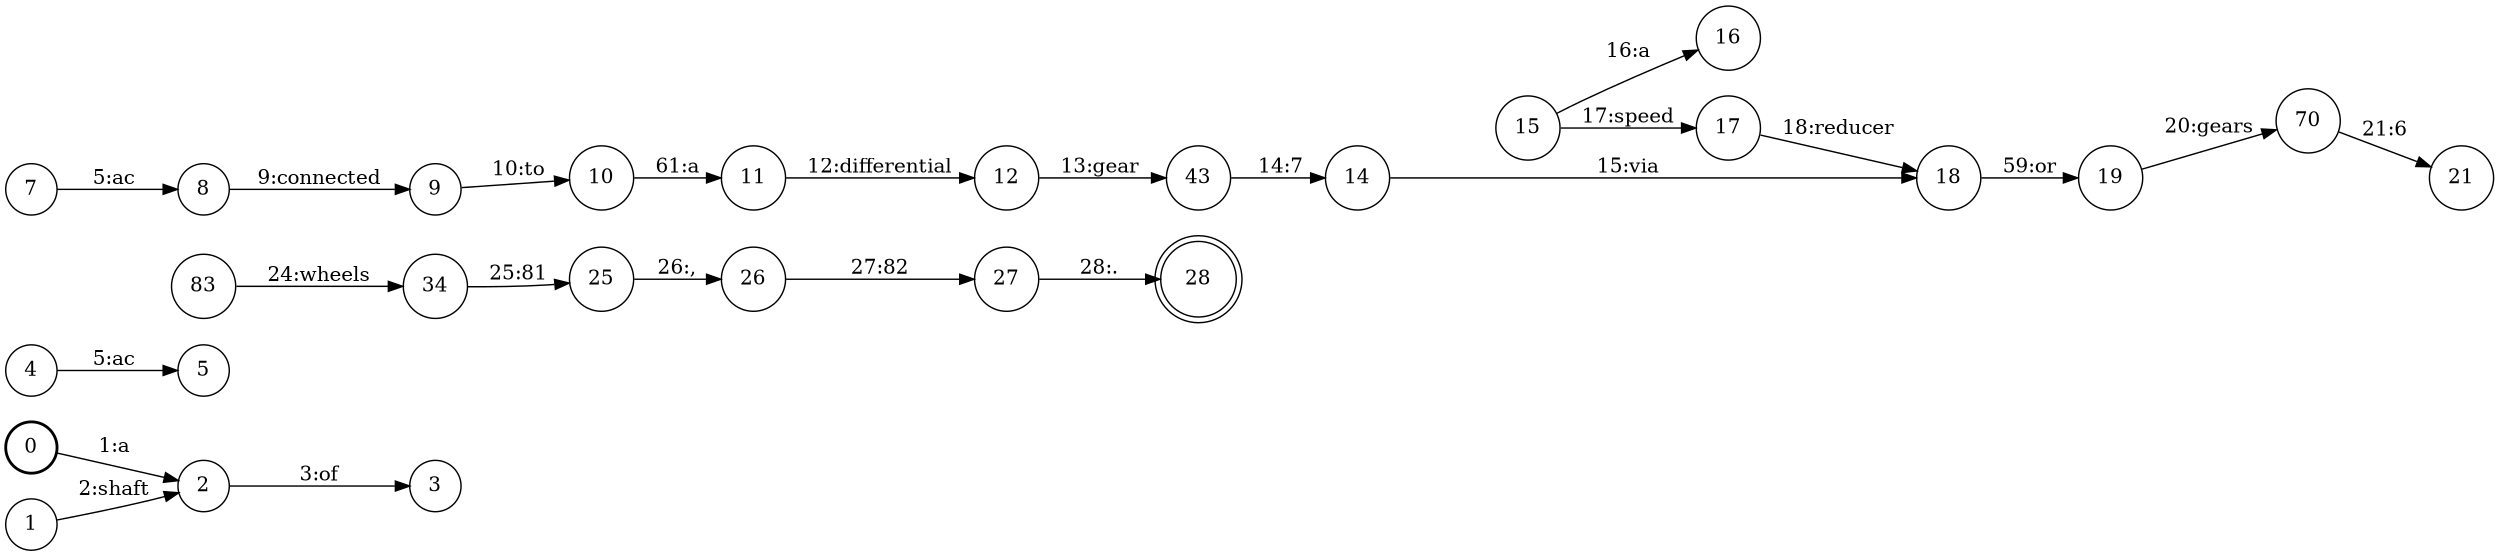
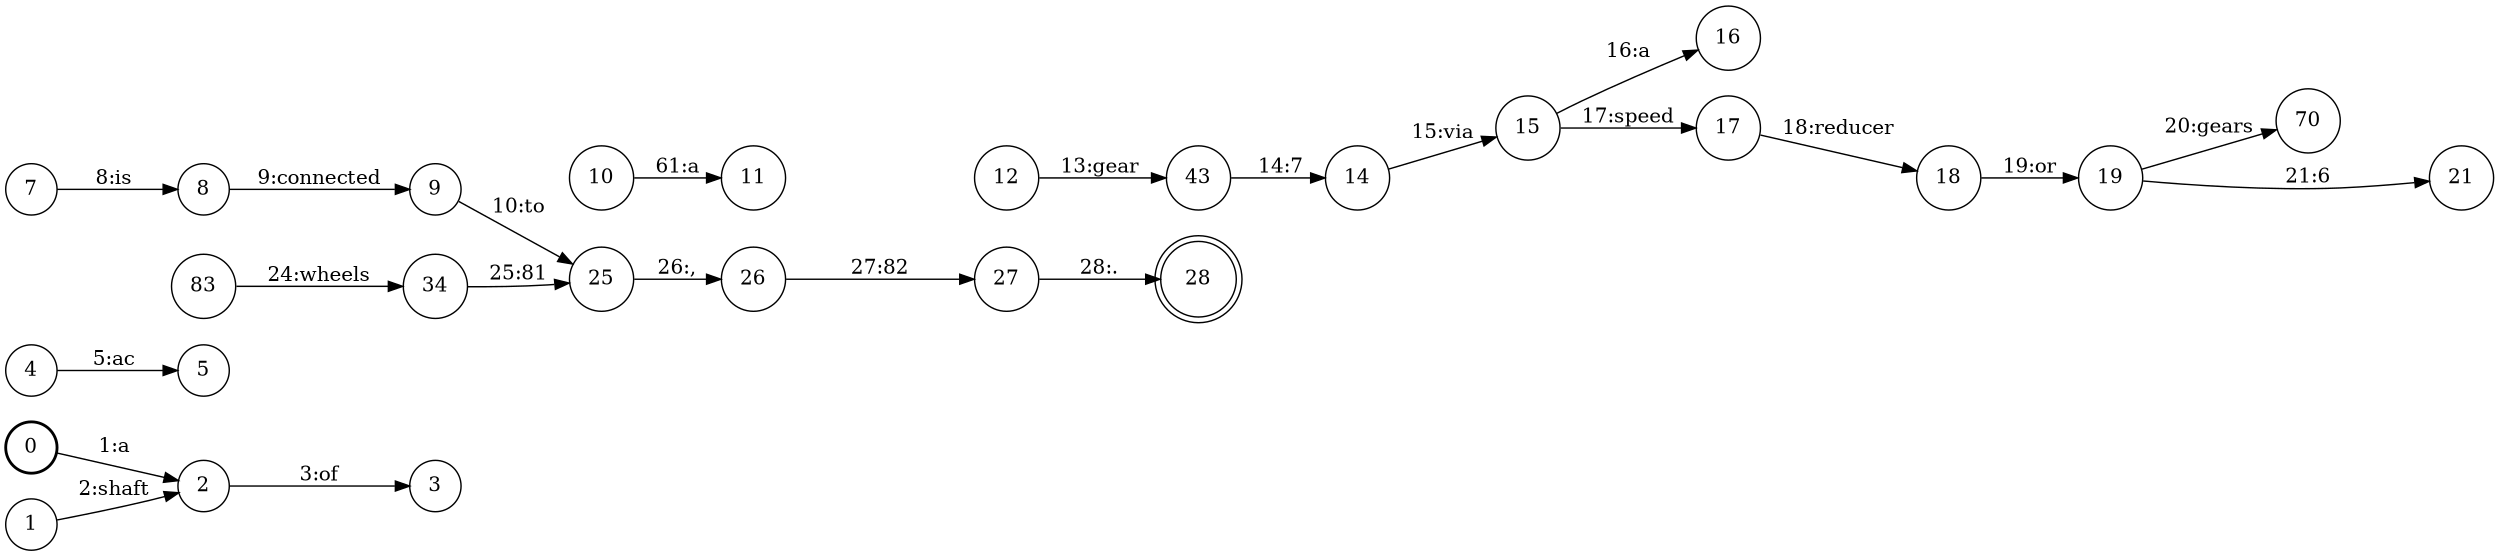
edge "70" -> "21": now "19" -> "21"
edge "18" -> "19": label "59:or" -> "19:or"
edge "11" -> "12": removed, label "12:differential"
edge "14" -> "18": now "14" -> "15"
edge "7" -> "8": label "5:ac" -> "8:is"
edge "9" -> "10": now "9" -> "25"
